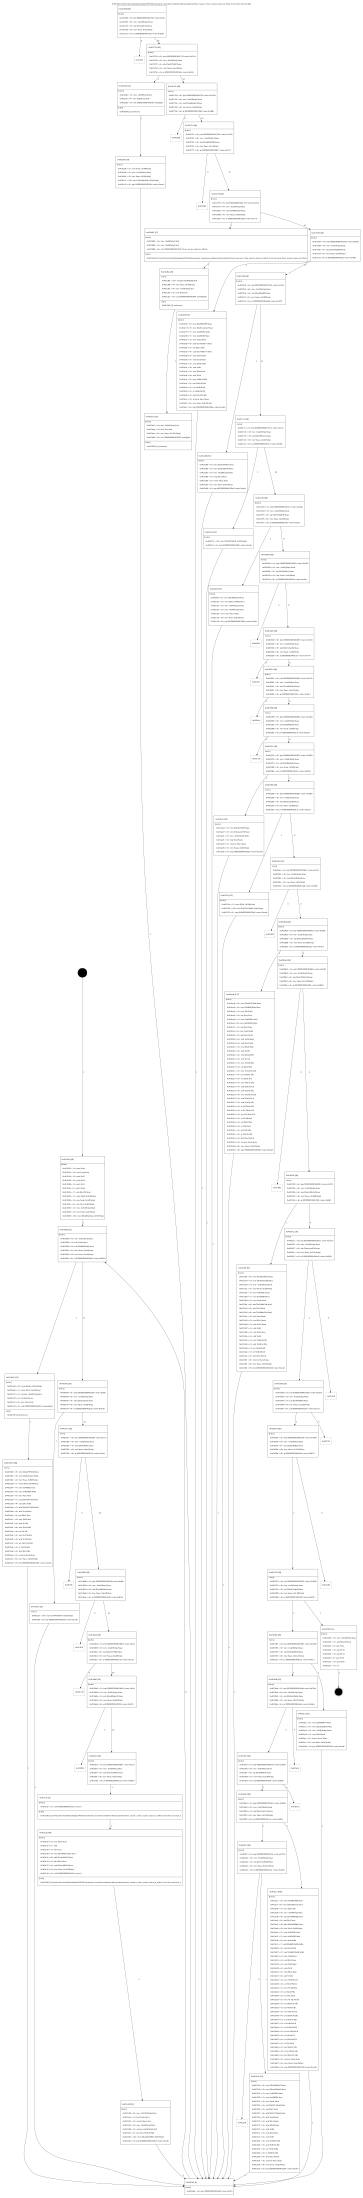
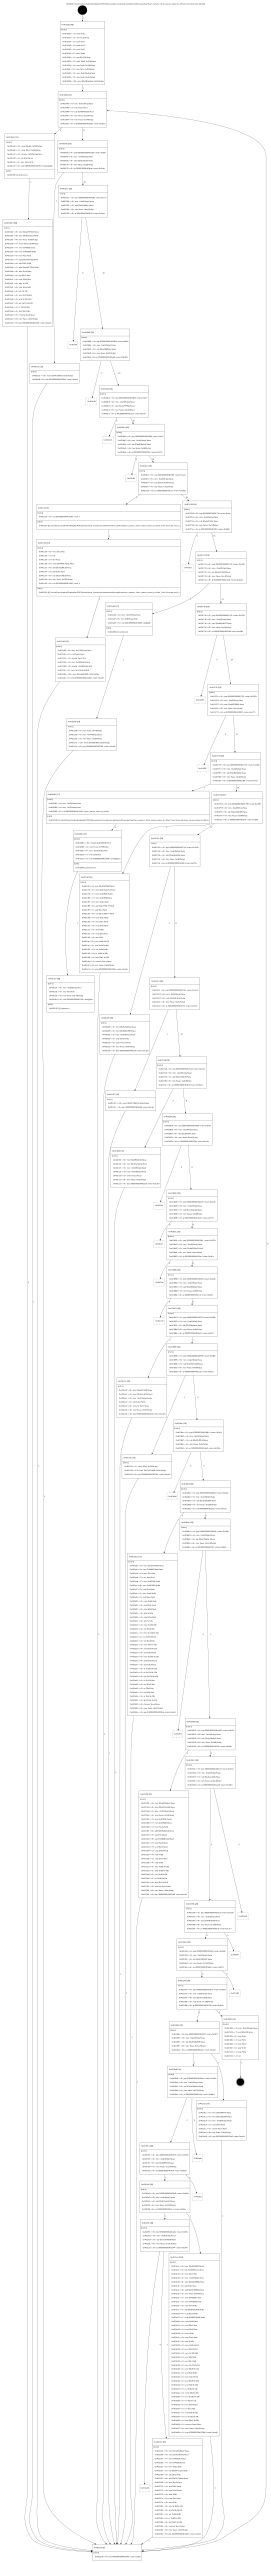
edge "0x4016ec [28]" -> "0x401708 [28]": added, label "15"
